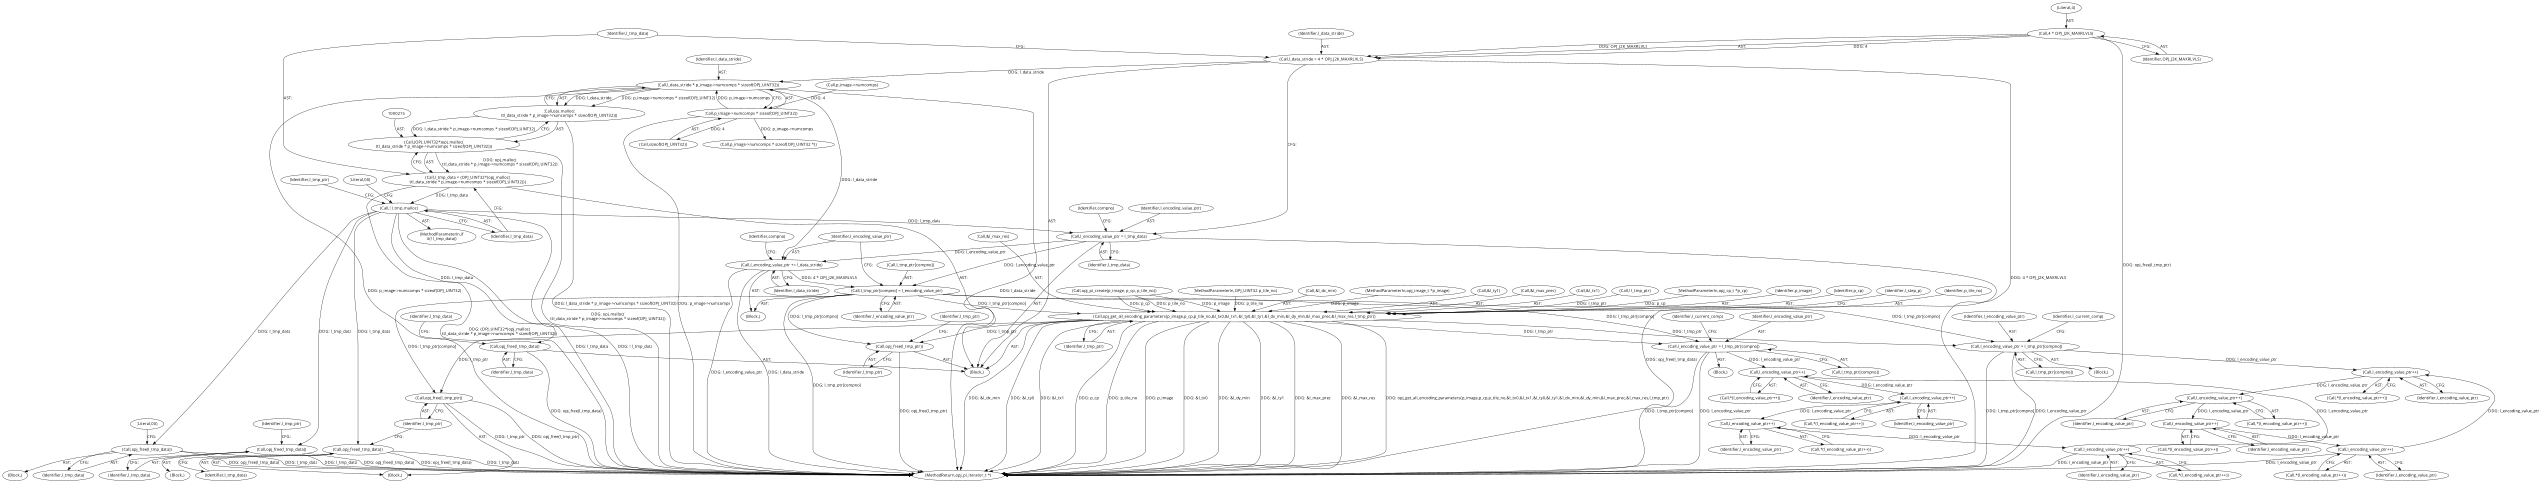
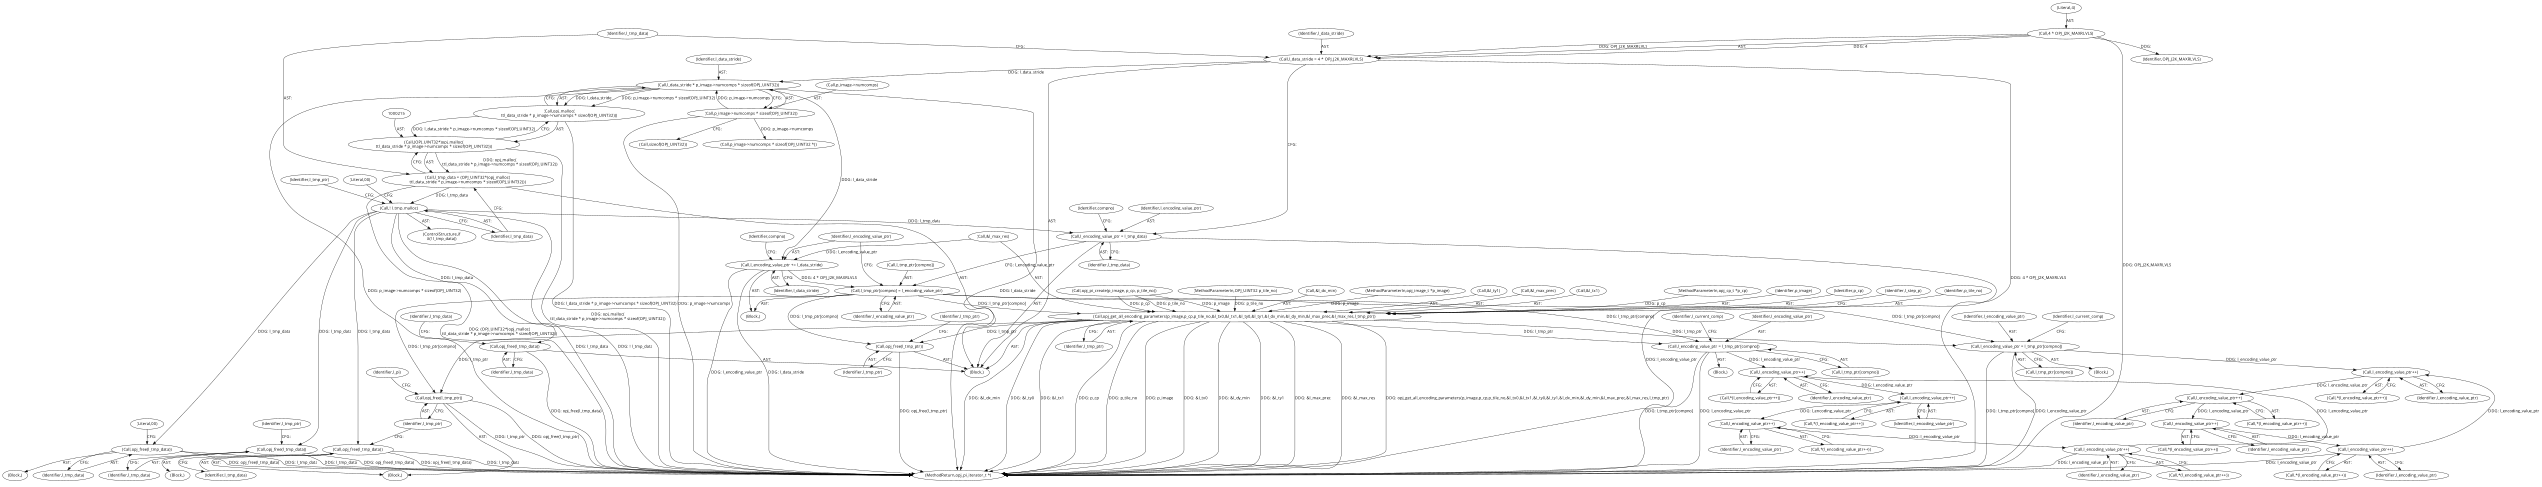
edge "(Identifier,OPJ_J2K_MAXRLVLS)" -> "(Call,4 * OPJ_J2K_MAXRLVLS)": removed, label "AST:"
edge "(Call,4 * OPJ_J2K_MAXRLVLS)" -> "(Identifier,OPJ_J2K_MAXRLVLS)": label "CFG: " -> "DDG: "
edge "(Call,p_image->numcomps)" -> "(Call,p_image->numcomps * sizeof(OPJ_UINT32))": label "DDG: 4" -> "AST: "
edge "(Call,sizeof(OPJ_UINT32))" -> "(Call,p_image->numcomps * sizeof(OPJ_UINT32))": removed, label "AST:"
edge "(Call,p_image->numcomps * sizeof(OPJ_UINT32))" -> "(Call,sizeof(OPJ_UINT32))": label "DDG: 4" -> "CFG: "
node "(MethodParameterIn,if tt(! l_tmp_data))": label "(MethodParameterIn,if tt(! l_tmp_data))" -> "(ControlStructure,if tt(! l_tmp_data))"
edge "(Call,l_encoding_value_ptr = l_tmp_data)" -> "(Call,l_encoding_value_ptr += l_data_stride)": now "(Call,&l_max_res)" -> "(Call,l_encoding_value_ptr += l_data_stride)"
edge "(Call,l_encoding_value_ptr = l_tmp_data)" -> "(Call,l_tmp_ptr[compno] = l_encoding_value_ptr)": label "DDG: l_encoding_value_ptr" -> "CFG: l_encoding_value_ptr"
edge "(Call,4 * OPJ_J2K_MAXRLVLS)" -> "(MethodReturn,opj_pi_iterator_t *)": label "DDG: opj_free(l_tmp_ptr)" -> "DDG: OPJ_J2K_MAXRLVLS"
node "(Call,! l_tmp_ptr)": removed
edge "(Call,l_encoding_value_ptr = l_tmp_data)" -> "(MethodReturn,opj_pi_iterator_t *)": label "DDG: opj_free(l_tmp_data)" -> "DDG: l_encoding_value_ptr"
node "(Identifier,l_pi)": added
edge "(Call,l_tmp_ptr[compno] = l_encoding_value_ptr)" -> "(MethodReturn,opj_pi_iterator_t *)": removed, label "DDG: l_tmp_ptr[compno]"
